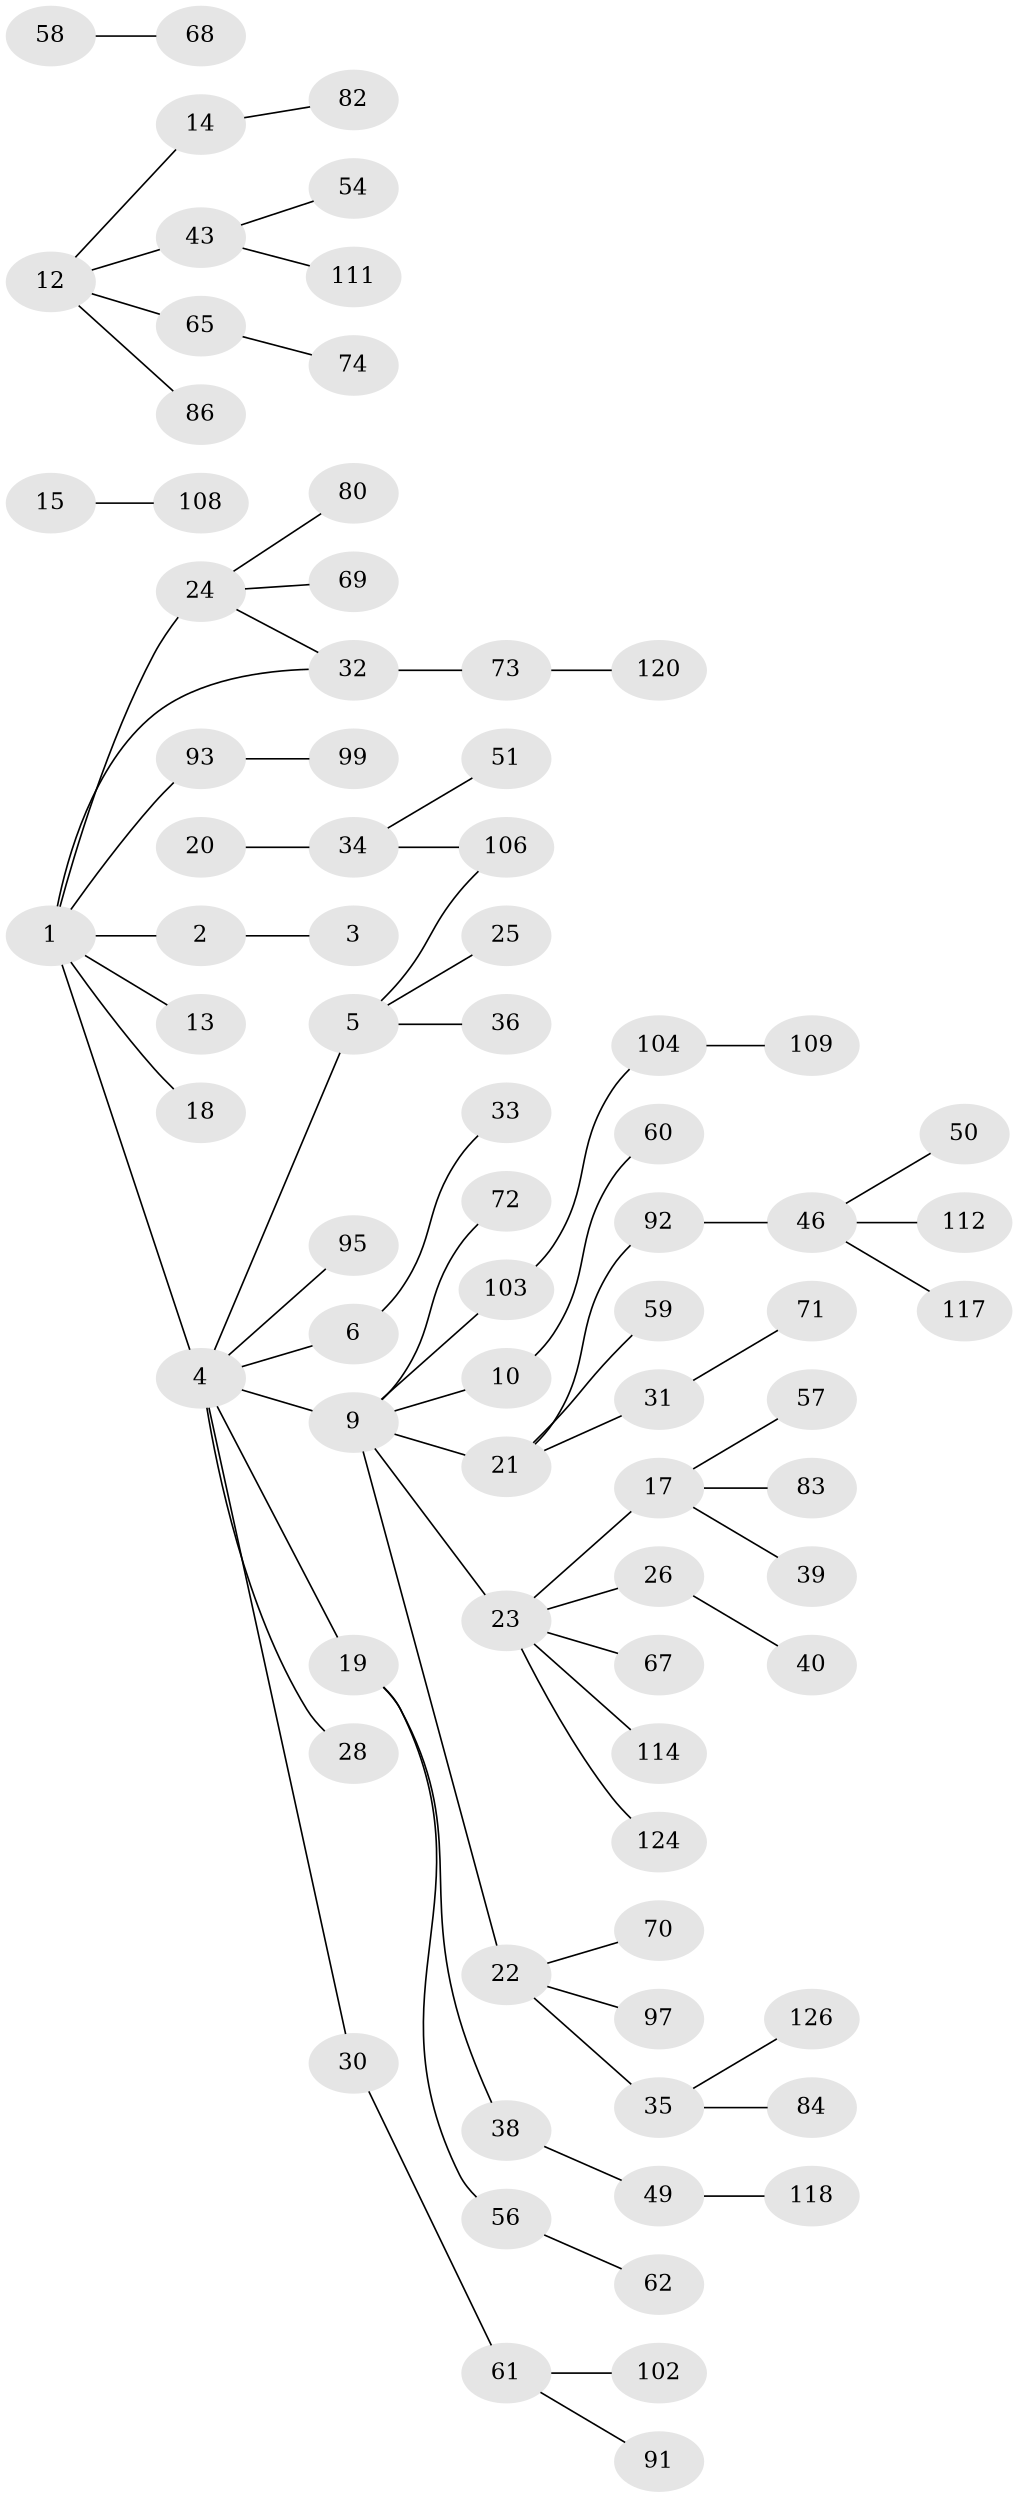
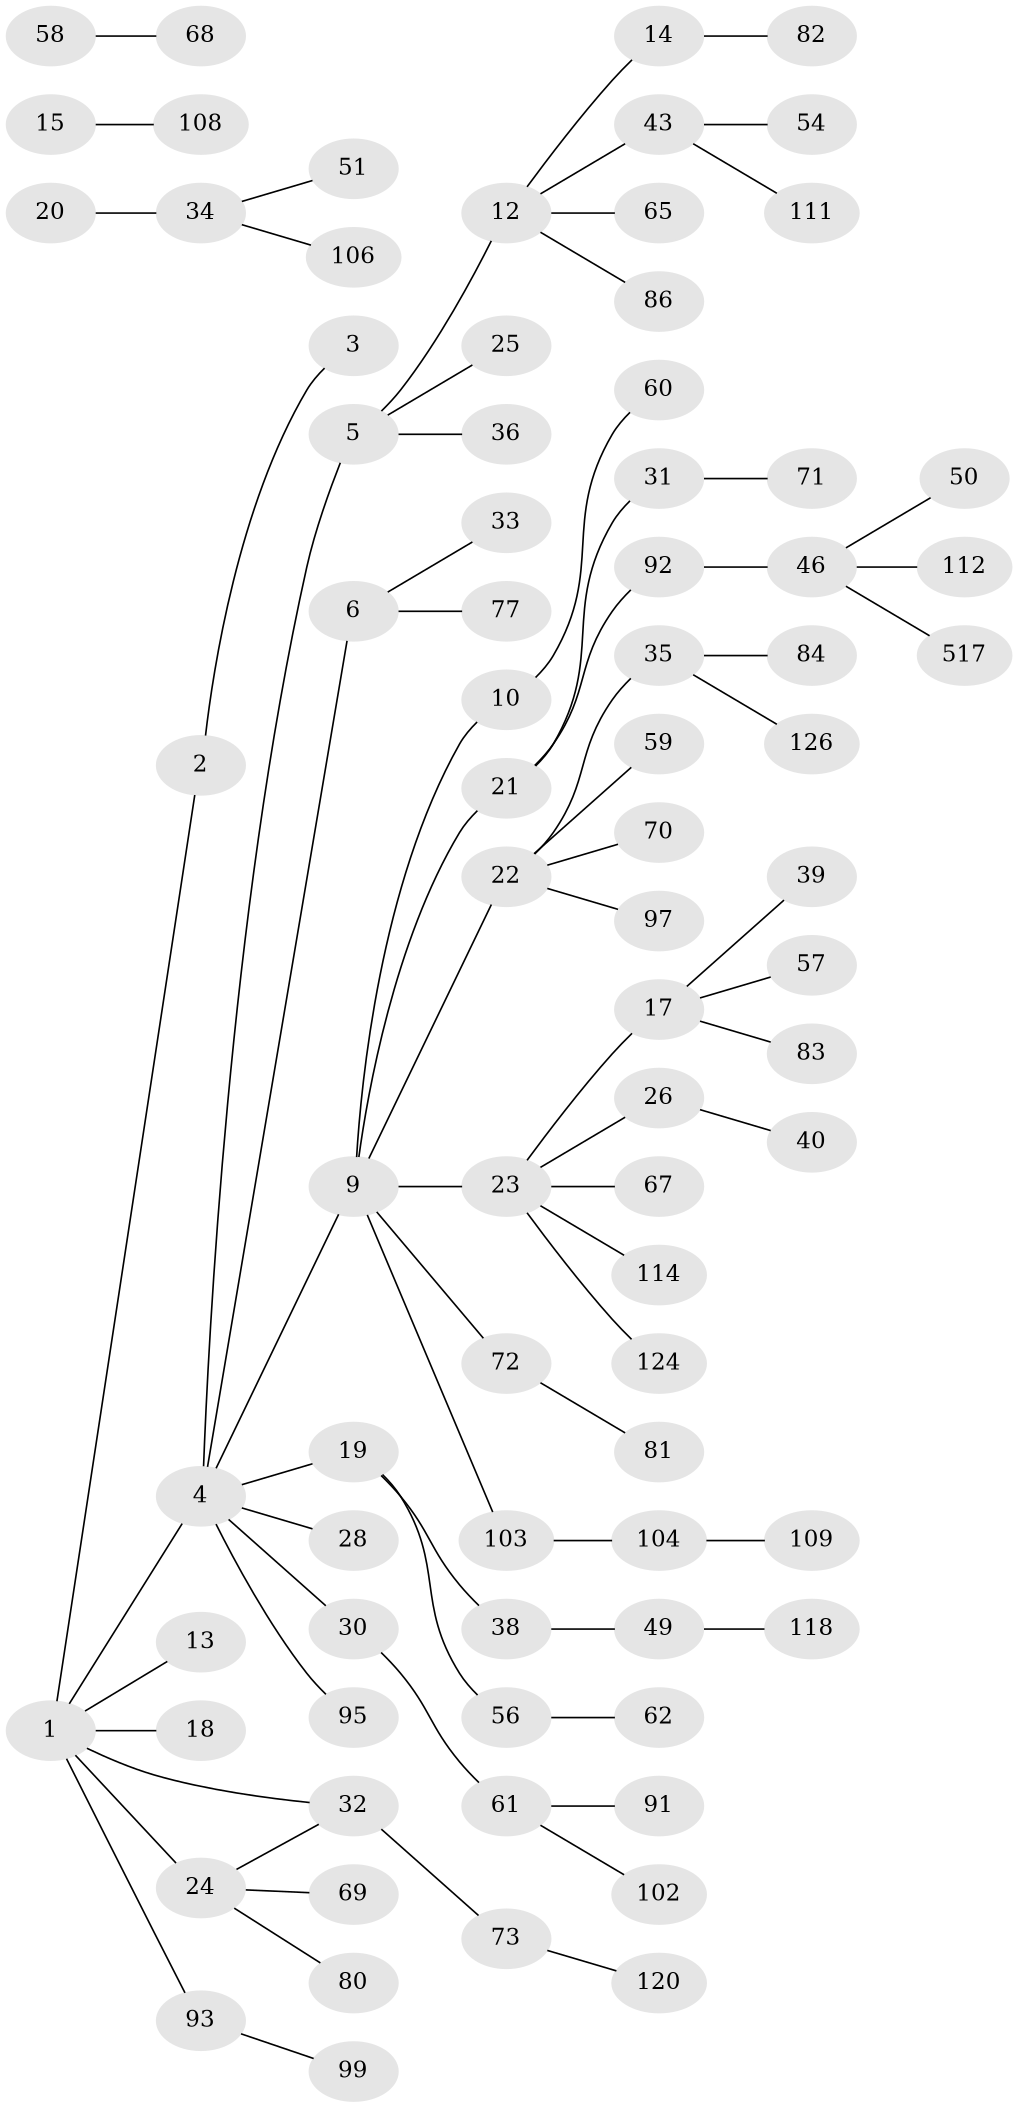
node "74": removed
node "77": added
edge "106" -- "5": now "12" -- "5"
node "117": label "117" -> "517"
edge "59" -- "21": now "59" -- "22"
node "81": added
